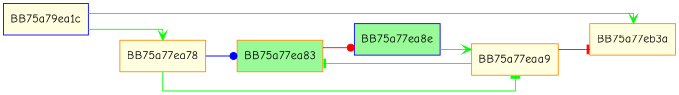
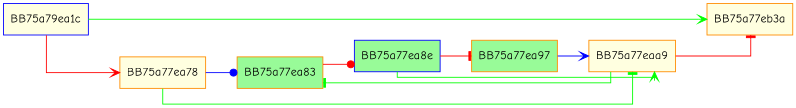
edge "BB75a79ea1c" -> "BB75a77ea78": color green -> red
node "BB75a77ea97": added
